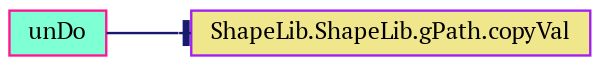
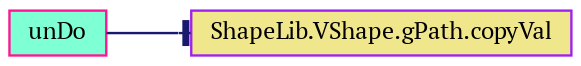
node "ShapeLib.ShapeLib.gPath.copyVal": label "ShapeLib.ShapeLib.gPath.copyVal" -> "ShapeLib.VShape.gPath.copyVal"
